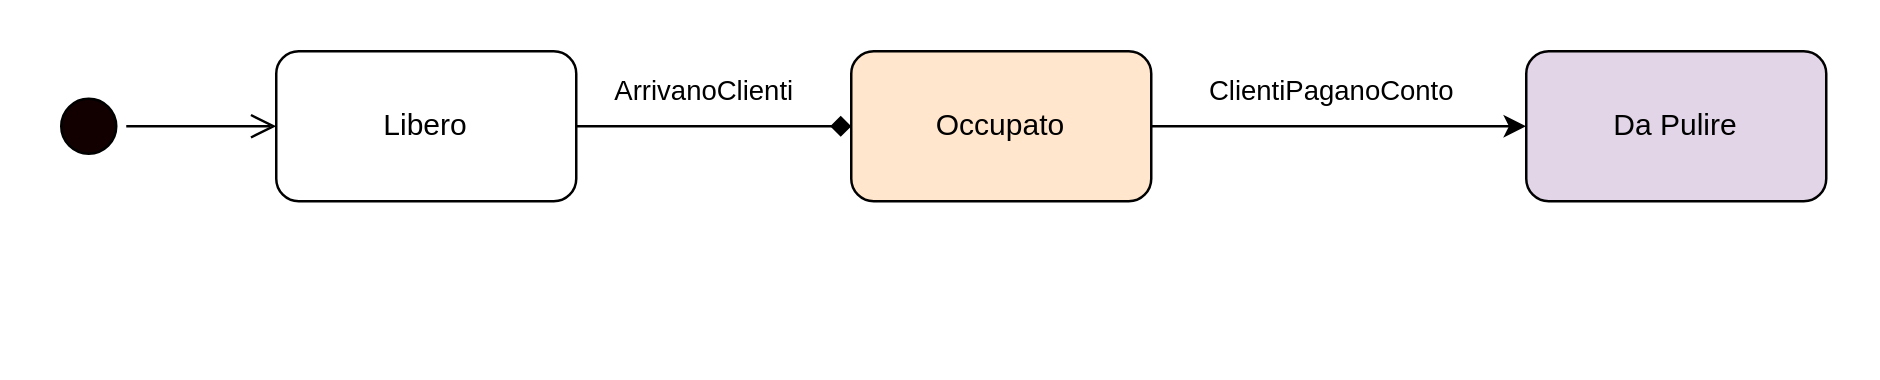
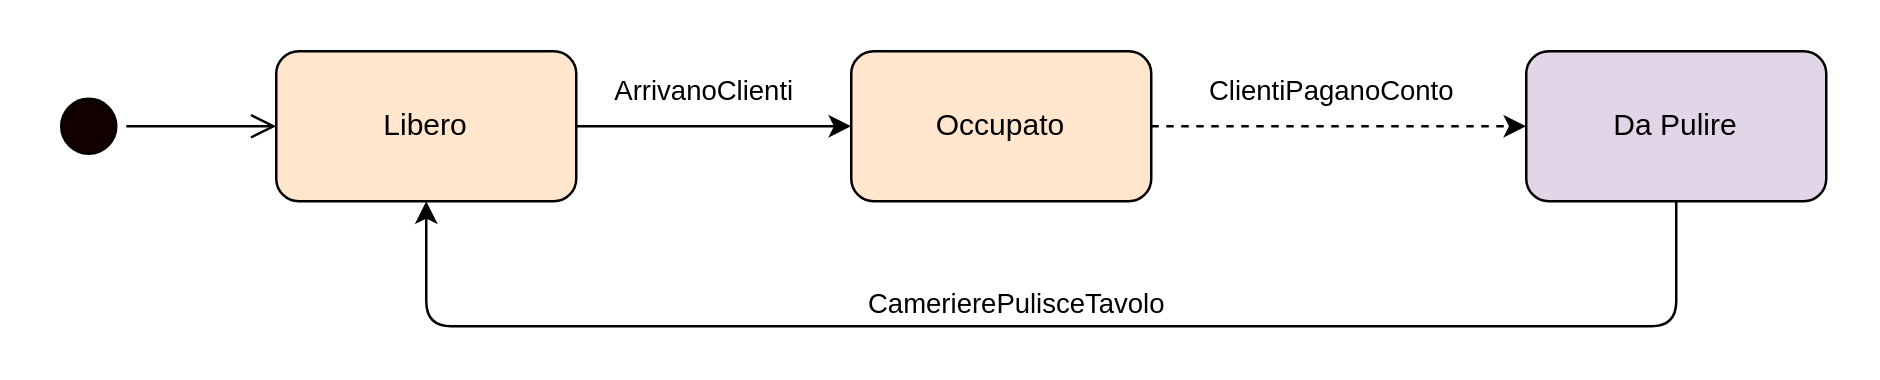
node "Libero": fillcolor #ffffff -> #ffe6cc
edge "Libero" -> "Occupato": arrowhead diamond -> classic
edge "Occupato" -> "Da Pulire": style solid -> dashed
edge "Da Pulire" -> "Libero": added, label "CamerierePulisceTavolo"
